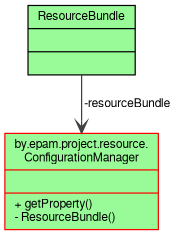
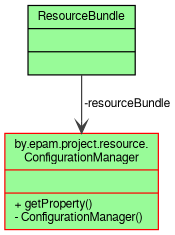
node "by.epam.project.resource.": text "- ResourceBundle()" -> "- ConfigurationManager()"
